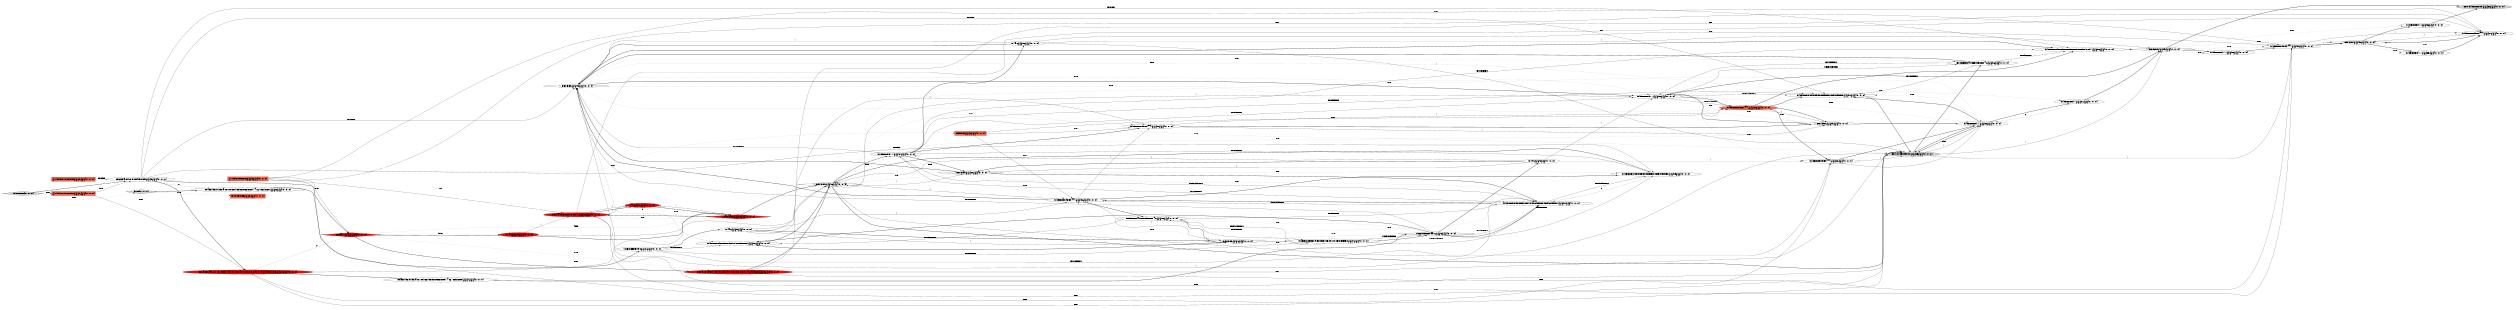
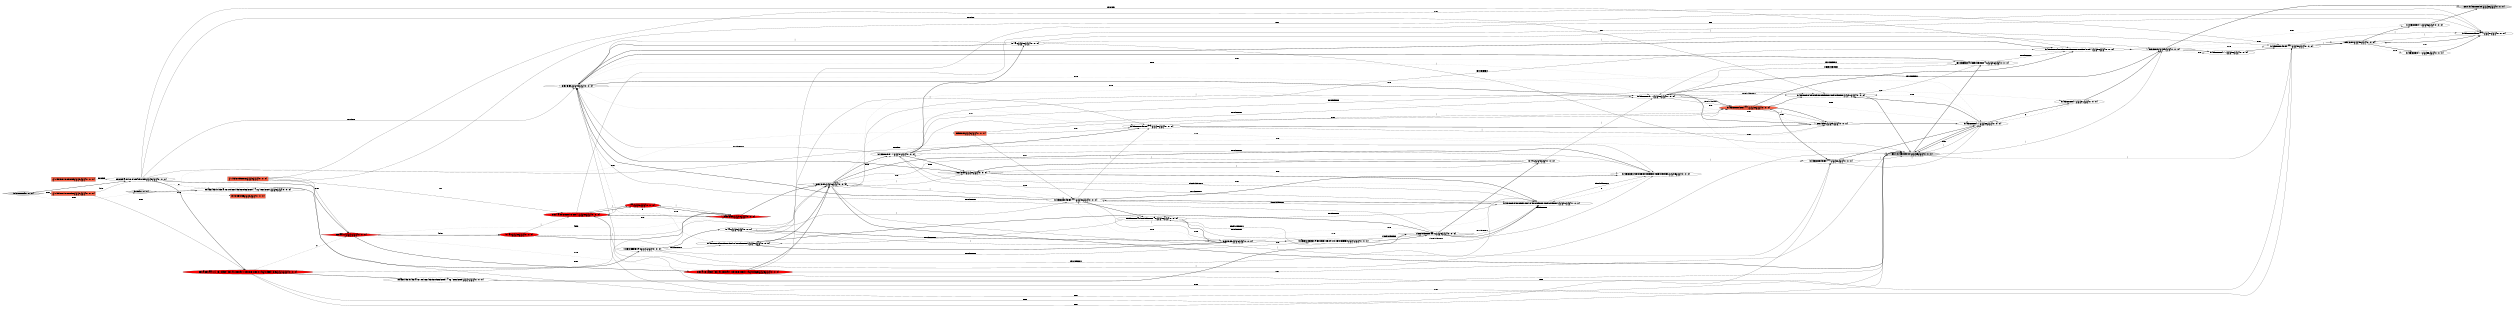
edge "int i = 0@@@18@@@['0', '1', '0']" -> "builder.append(args(i++()@@@31@@@['0', '1', '0']": label "true" -> "i"
edge "placeholderStart == -1@@@8@@@['1', '0', '1']" -> "templateStart = placeholderStart + 2@@@13@@@['0', '0', '1']": now "i < args.length@@@6@@@['0', '0', '1']" -> "templateStart = placeholderStart + 2@@@13@@@['0', '0', '1']"
